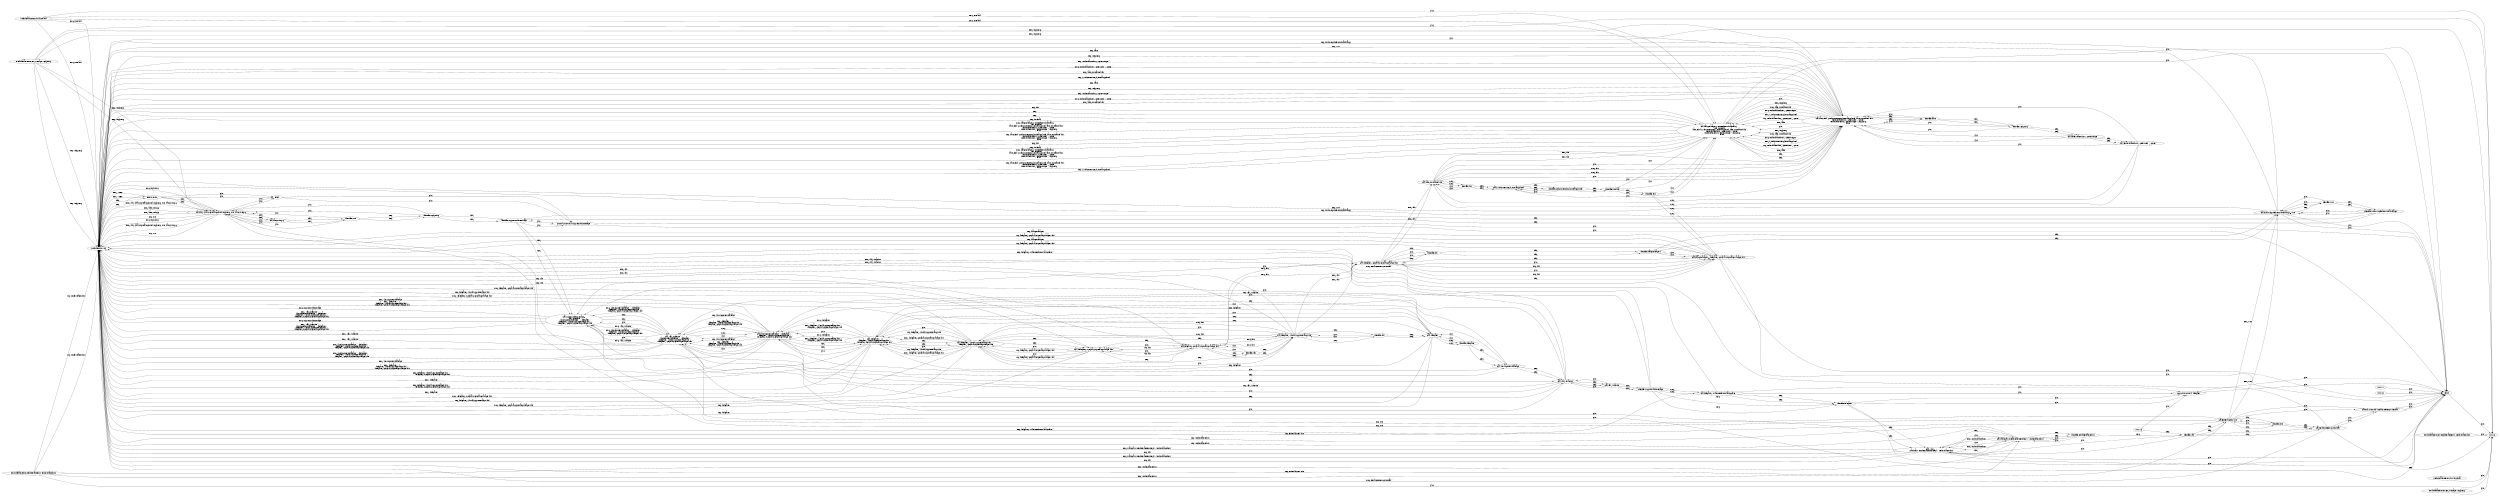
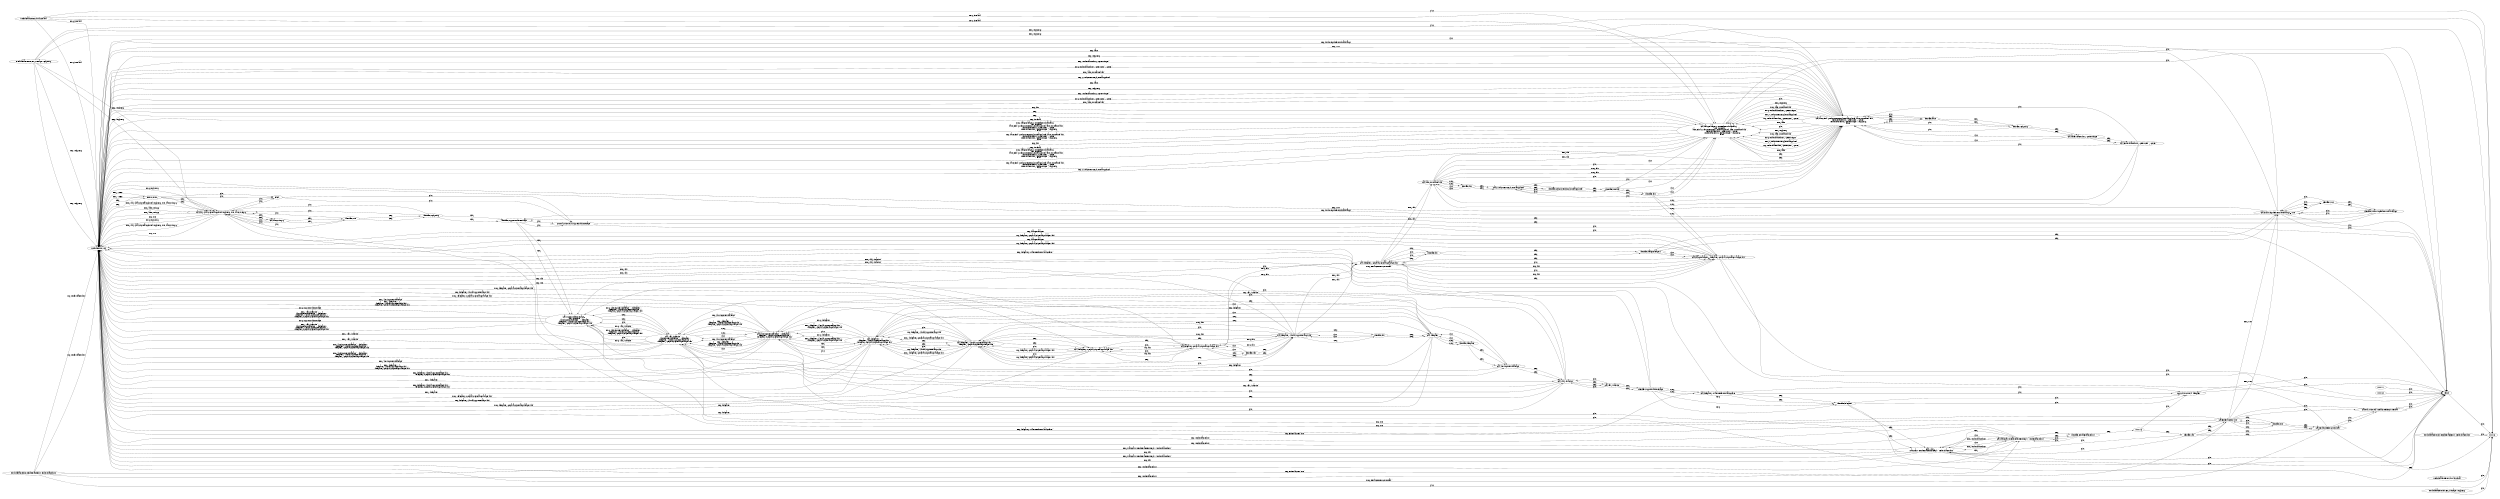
edge "(Identifier,message_frame_host)" -> "(Identifier,rfhi)": now "(Identifier,message_frame_host)" -> "1000115"
